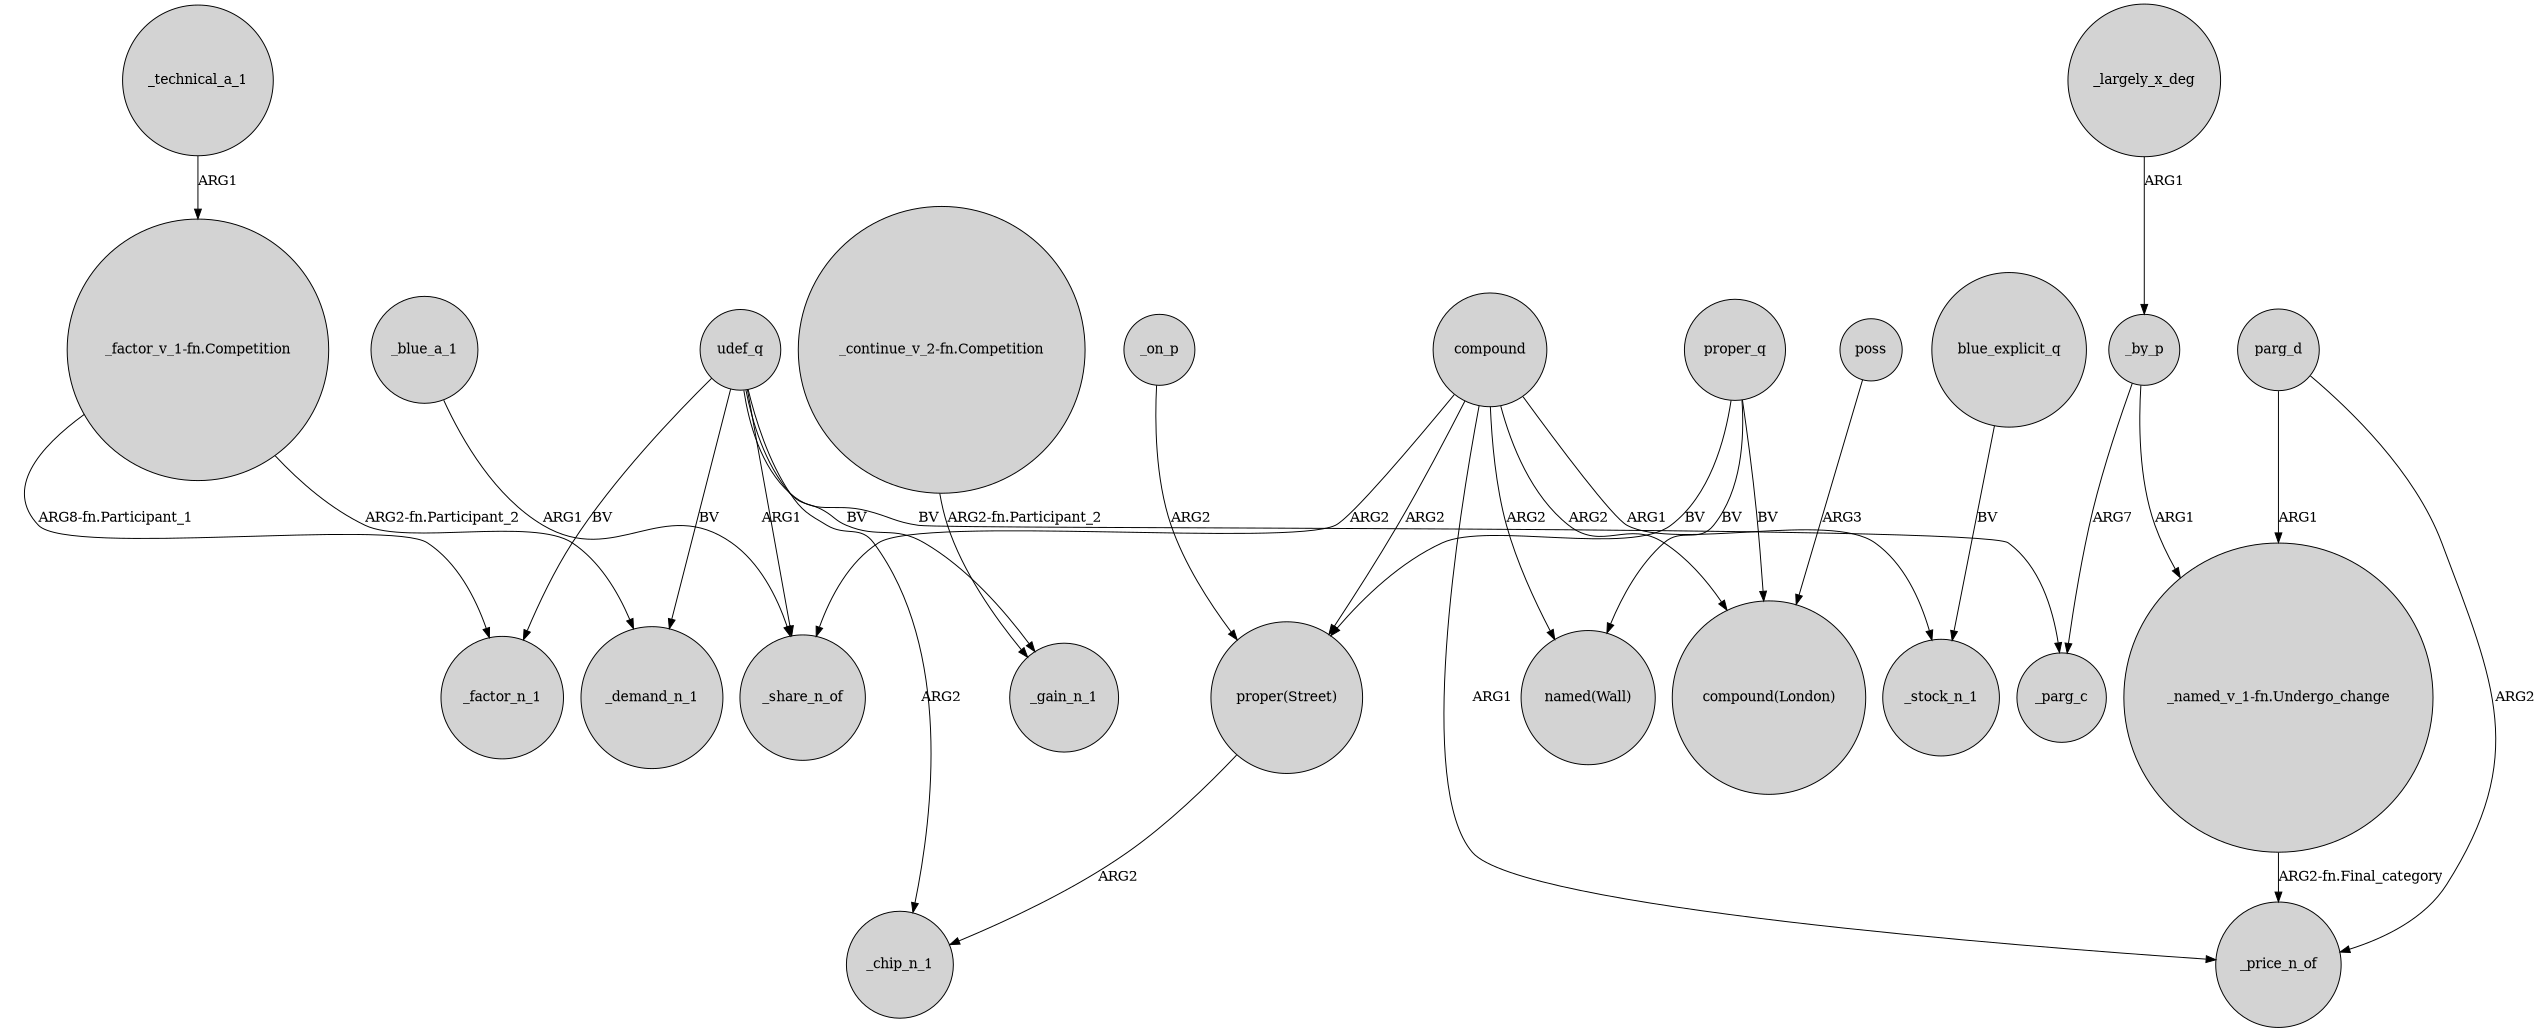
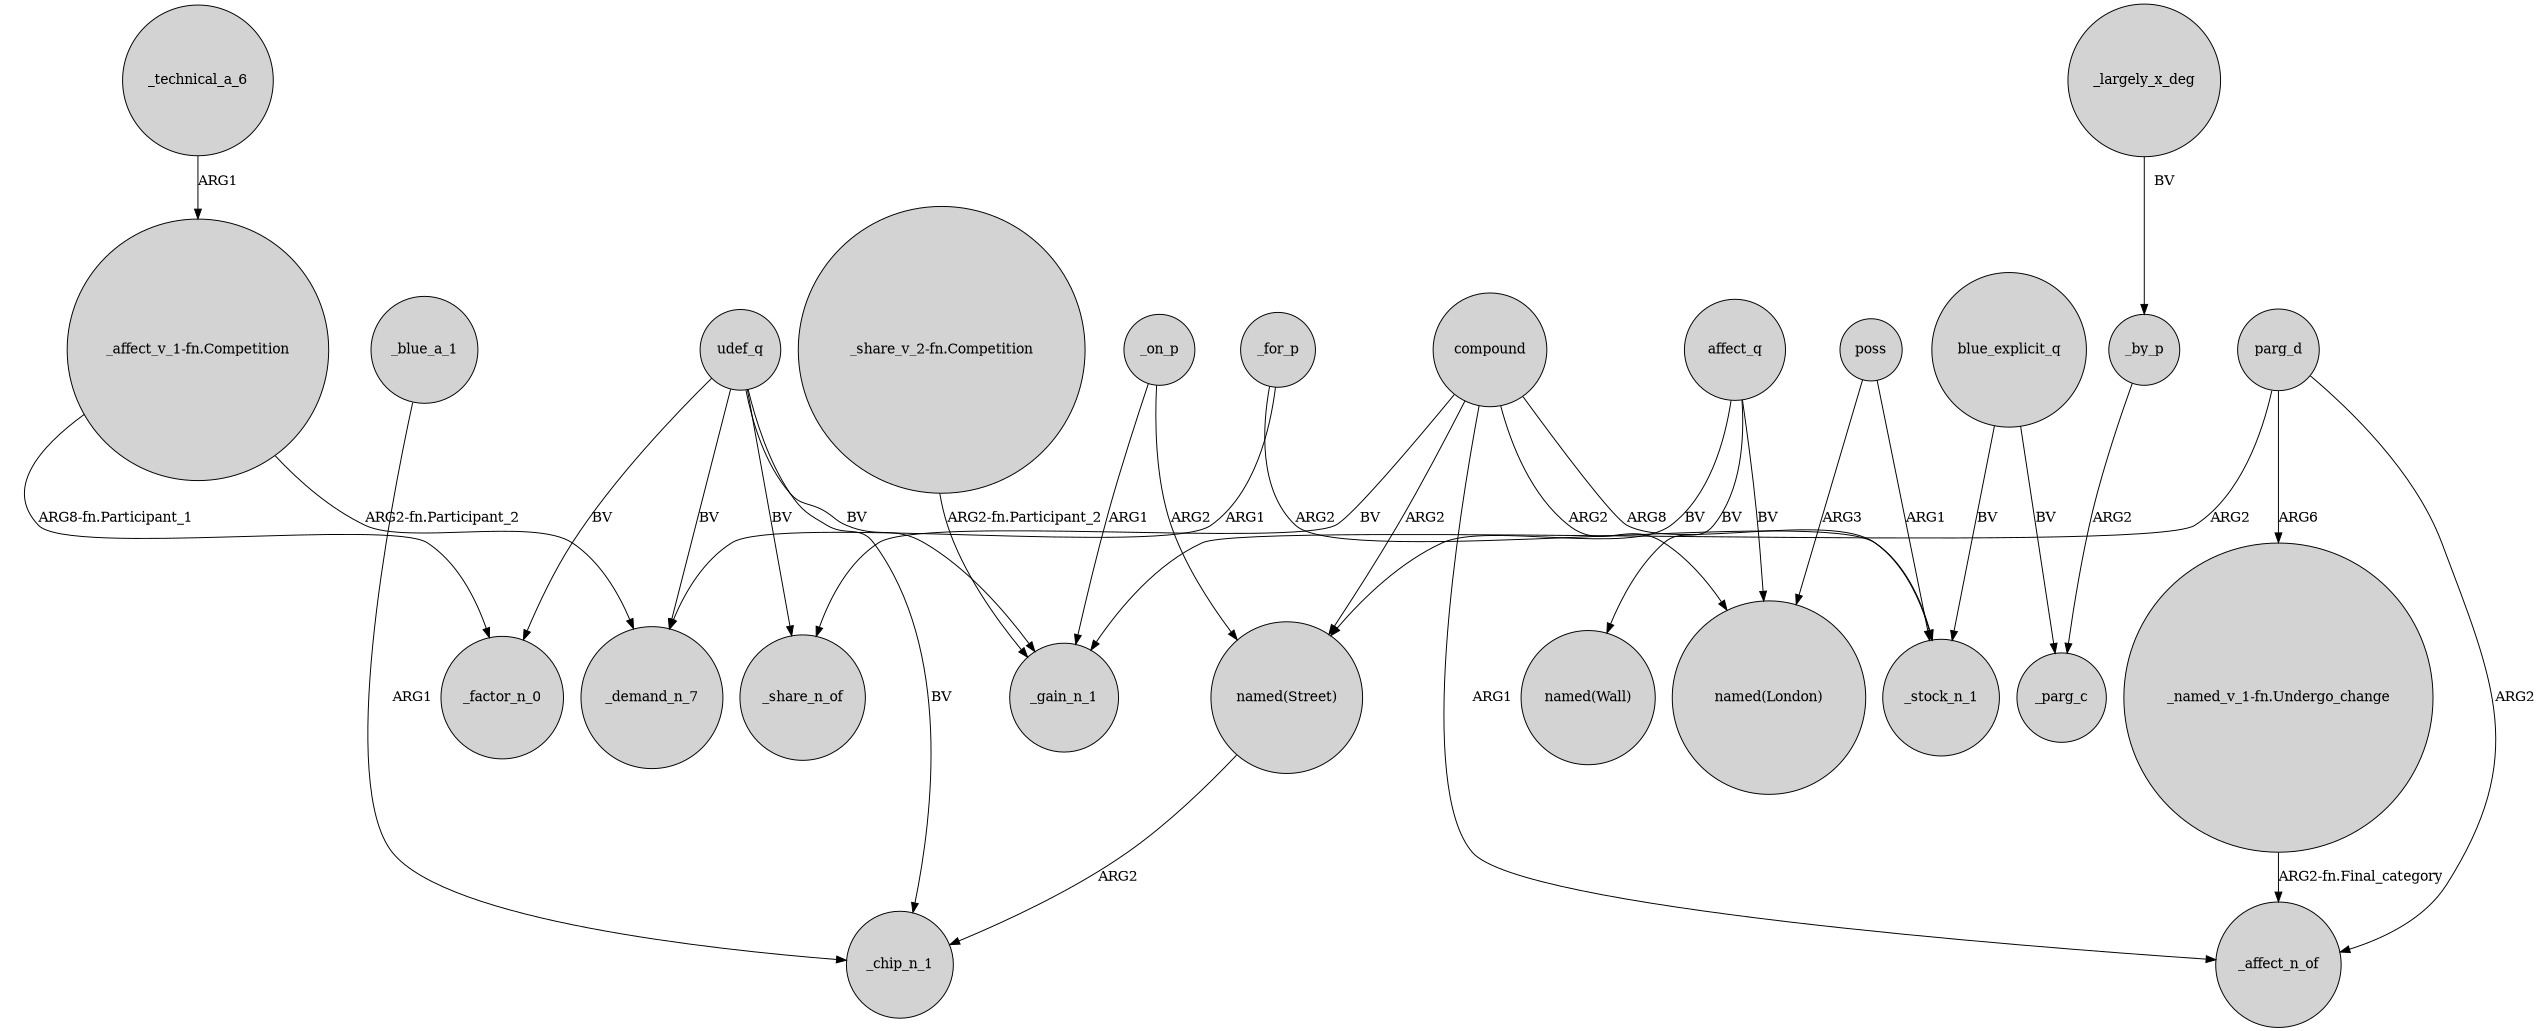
node "_technical_a_1": label "_technical_a_1" -> "_technical_a_6"
edge "_largely_x_deg" -> "_by_p": label "ARG1" -> "BV"
node "_factor_v_1-fn.Competition": label "_factor_v_1-fn.Competition" -> "_affect_v_1-fn.Competition"
node "_continue_v_2-fn.Competition": label "_continue_v_2-fn.Competition" -> "_share_v_2-fn.Competition"
node "_for_p": added
node "proper_q": label "proper_q" -> "affect_q"
edge "_by_p" -> "_named_v_1-fn.Undergo_change": removed, label "ARG1"
edge "poss" -> "_stock_n_1": added, label "ARG1"
edge "_on_p" -> "_gain_n_1": added, label "ARG1"
edge "udef_q" -> "_share_n_of": label "ARG1" -> "BV"
edge "compound" -> "_share_n_of": label "ARG2" -> "BV"
edge "compound" -> "_stock_n_1": label "ARG1" -> "ARG8"
edge "_by_p" -> "_parg_c": label "ARG7" -> "ARG2"
edge "parg_d" -> "_named_v_1-fn.Undergo_change": label "ARG1" -> "ARG6"
edge "compound" -> "named(Wall)": removed, label "ARG2"
edge "udef_q" -> "_parg_c": now "blue_explicit_q" -> "_parg_c"
edge "parg_d" -> "_gain_n_1": added, label "ARG2"
edge "_blue_a_1" -> "_share_n_of": now "_blue_a_1" -> "_chip_n_1"
node "_factor_n_1": label "_factor_n_1" -> "_factor_n_0"
node "_demand_n_1": label "_demand_n_1" -> "_demand_n_7"
edge "udef_q" -> "_chip_n_1": label "ARG2" -> "BV"
node "proper(Street)": label "proper(Street)" -> "named(Street)"
node "compound(London)": label "compound(London)" -> "named(London)"
node "_price_n_of": label "_price_n_of" -> "_affect_n_of"
